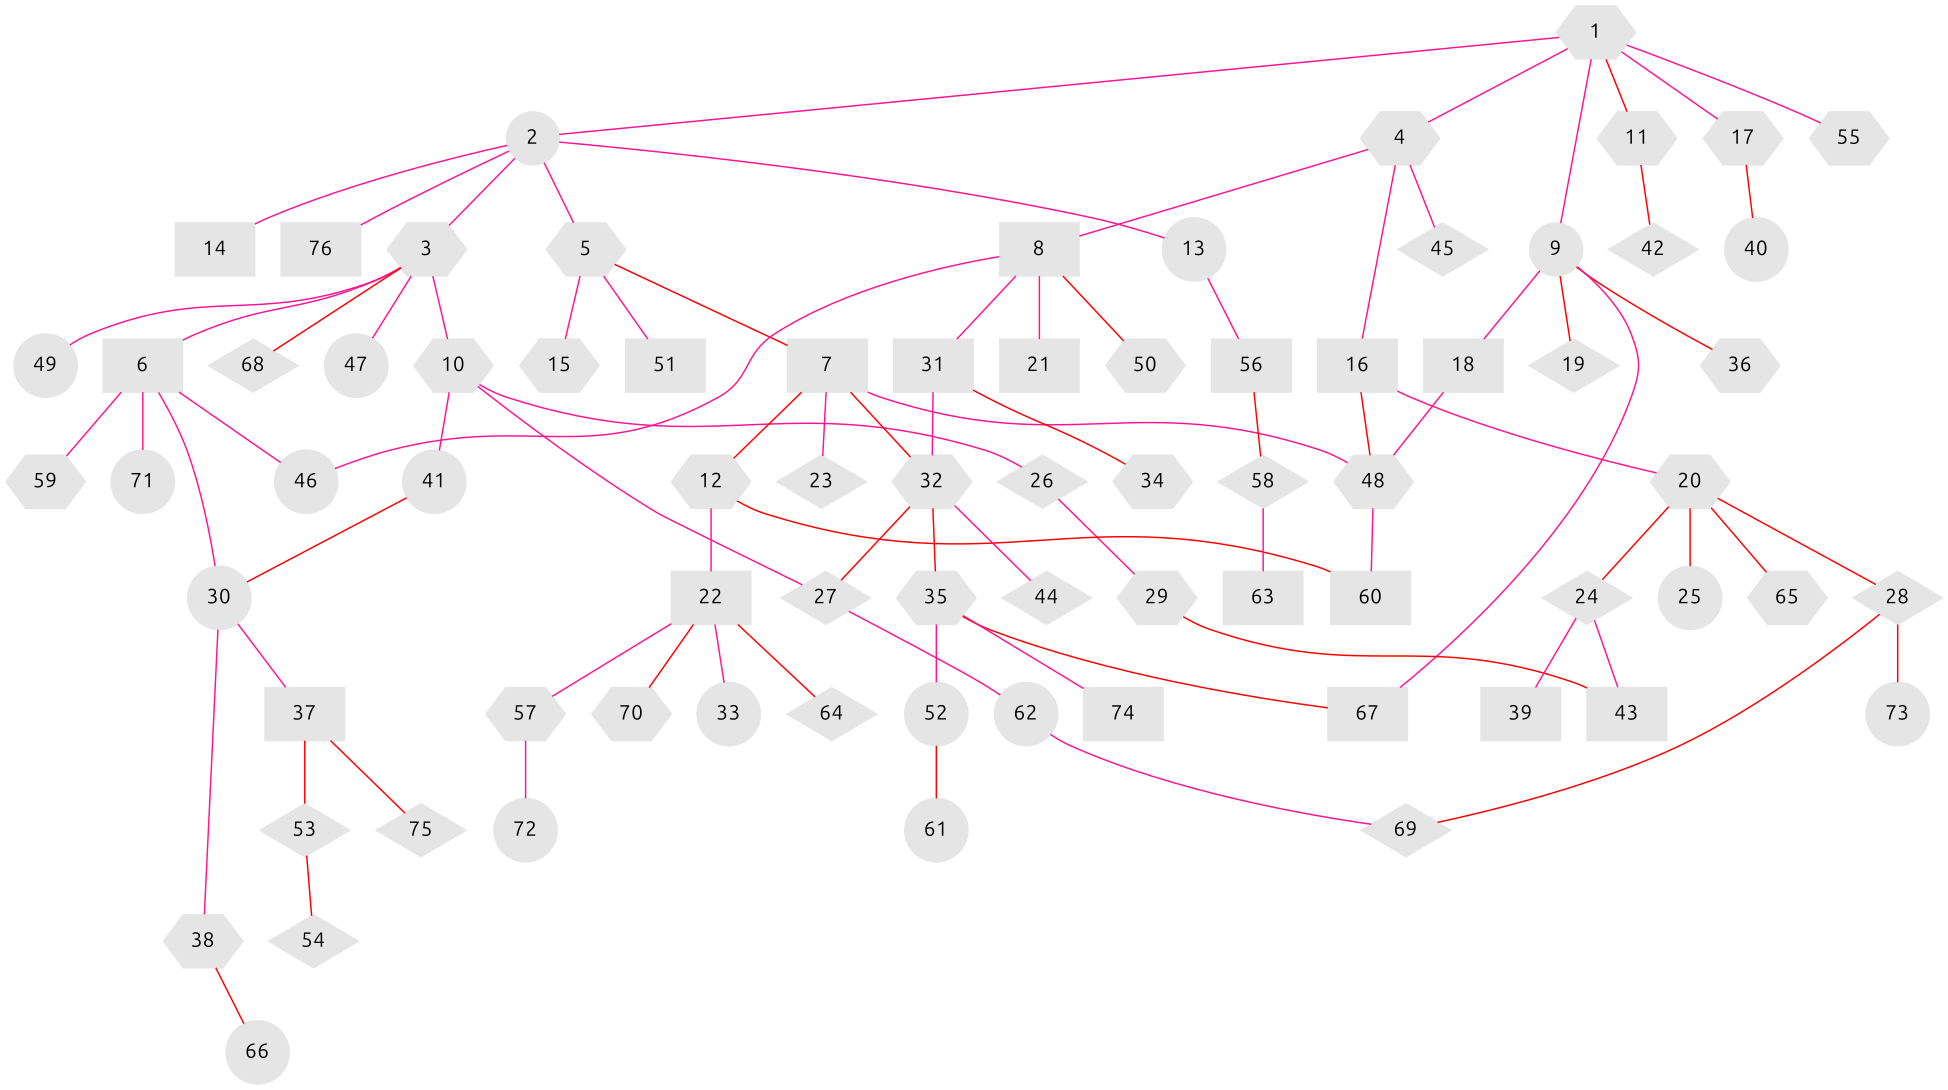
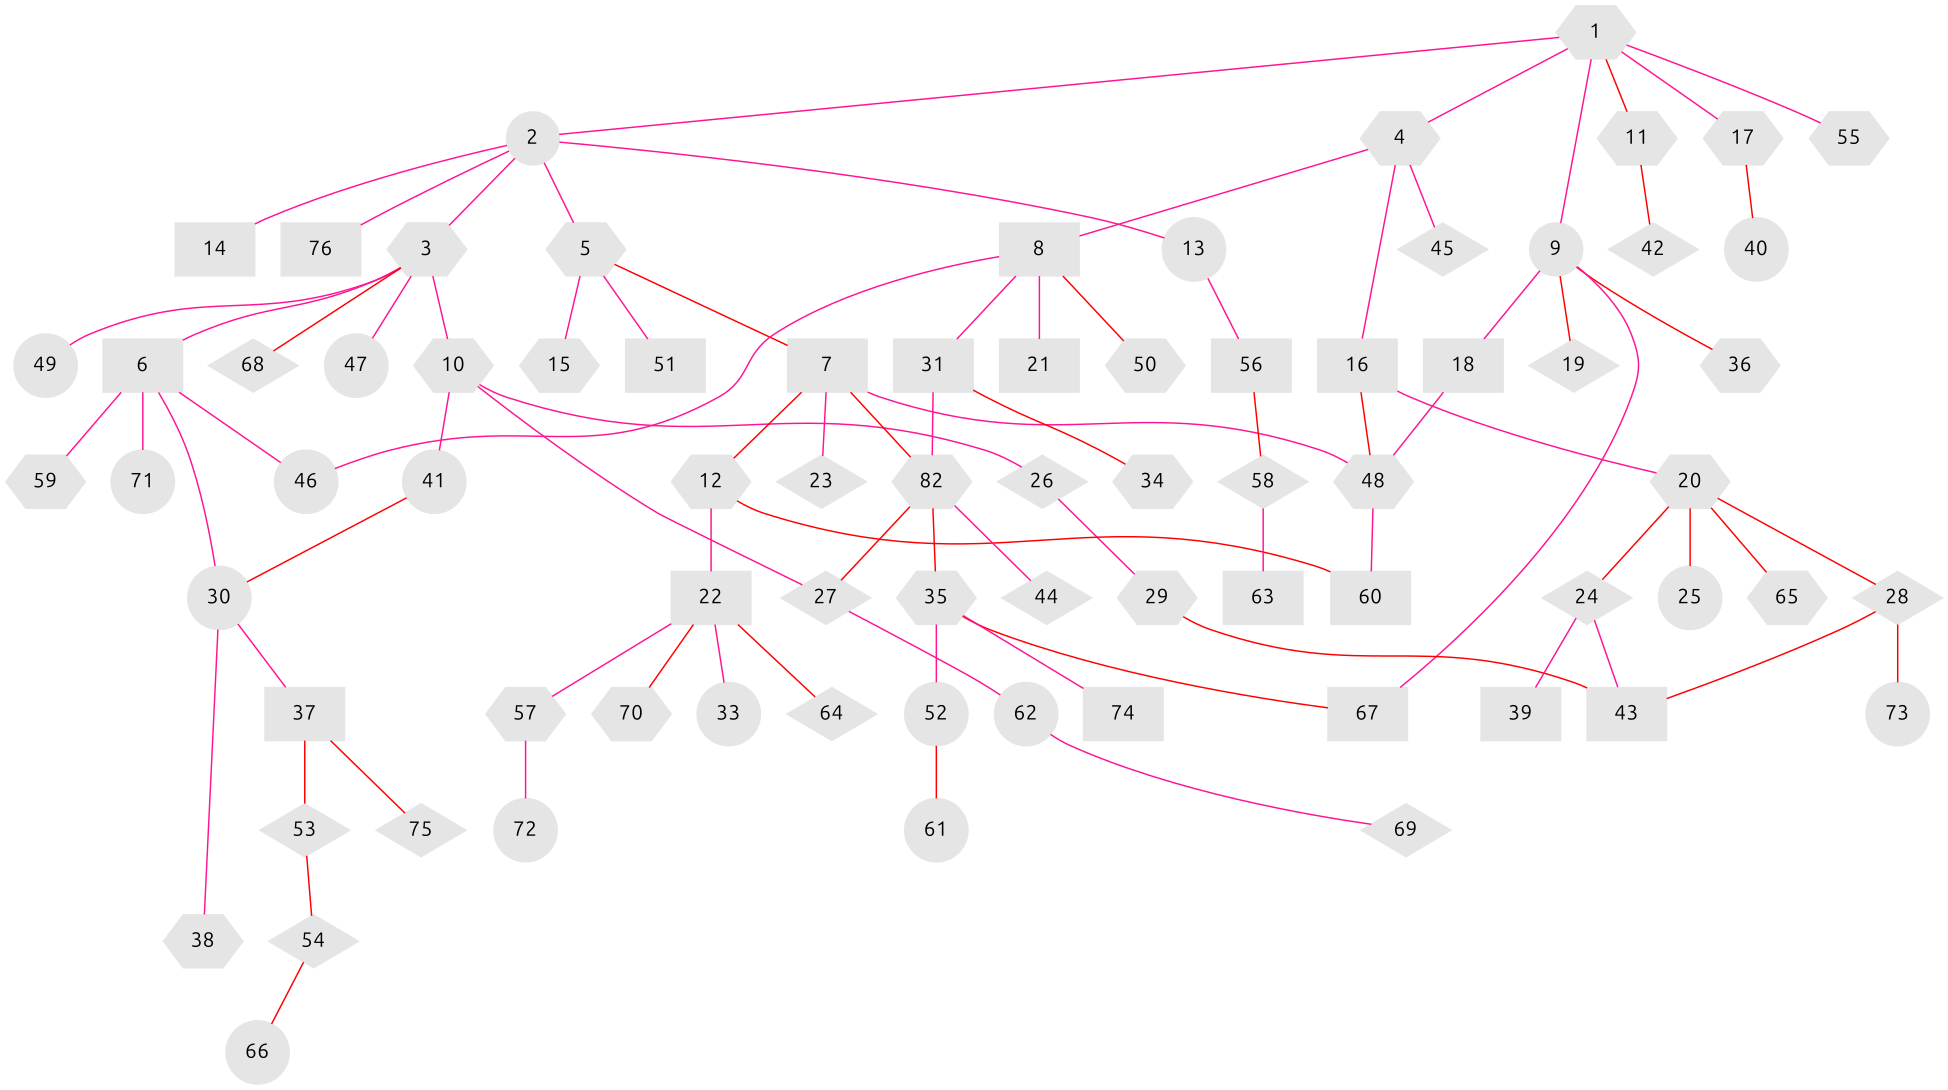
node "32": label "32" -> "82"
edge "28" -- "69": now "28" -- "43"
edge "38" -- "66": now "54" -- "66"
